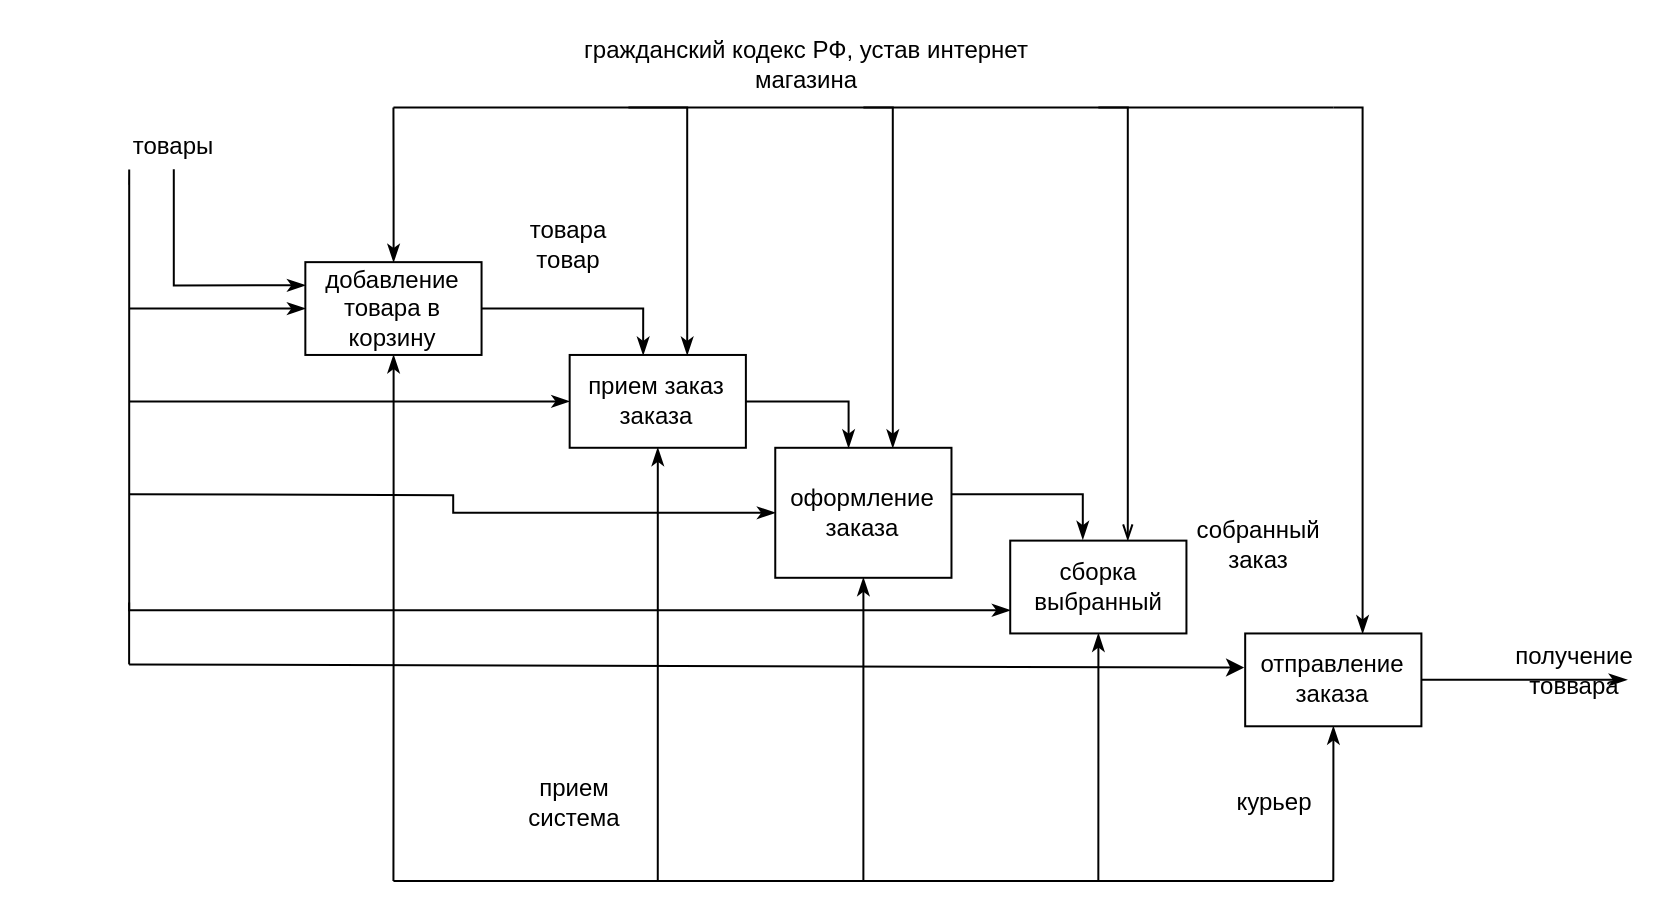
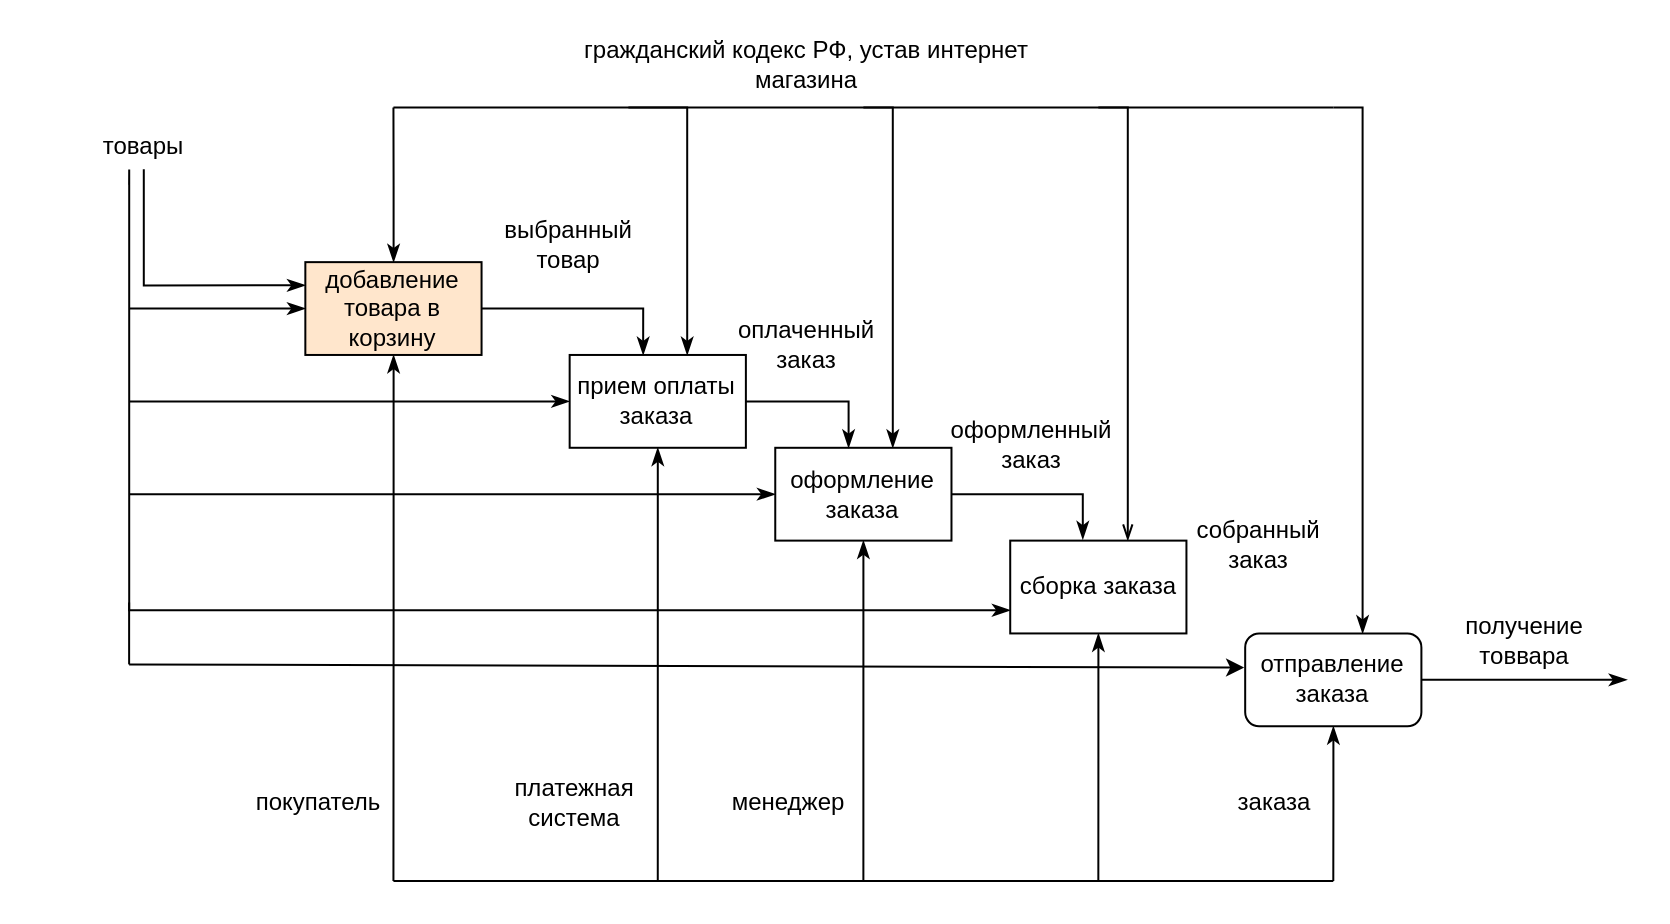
node "товары": moved (174, 146) -> (144, 146)
node "товара товар": label "товара товар" -> "выбранный товар"
node "добавление товара в корзину": fillcolor #ffffff -> #ffe6cc
node "оплаченный заказ": added
node "прием заказ заказа": label "прием заказ заказа" -> "прием оплаты заказа"
node "оформленный заказ": added
node "оформление заказа": size 176x130 -> 176x93
node "сборка выбранный": label "сборка выбранный" -> "сборка заказа"
node "получение товвара": moved (1574, 671) -> (1524, 641)
node "отправление заказа": shape rectangle -> rounded rectangle
node "покупатель": added
node "менеджер": added
node "прием система": label "прием система" -> "платежная система"
node "курьер": label "курьер" -> "заказа"
